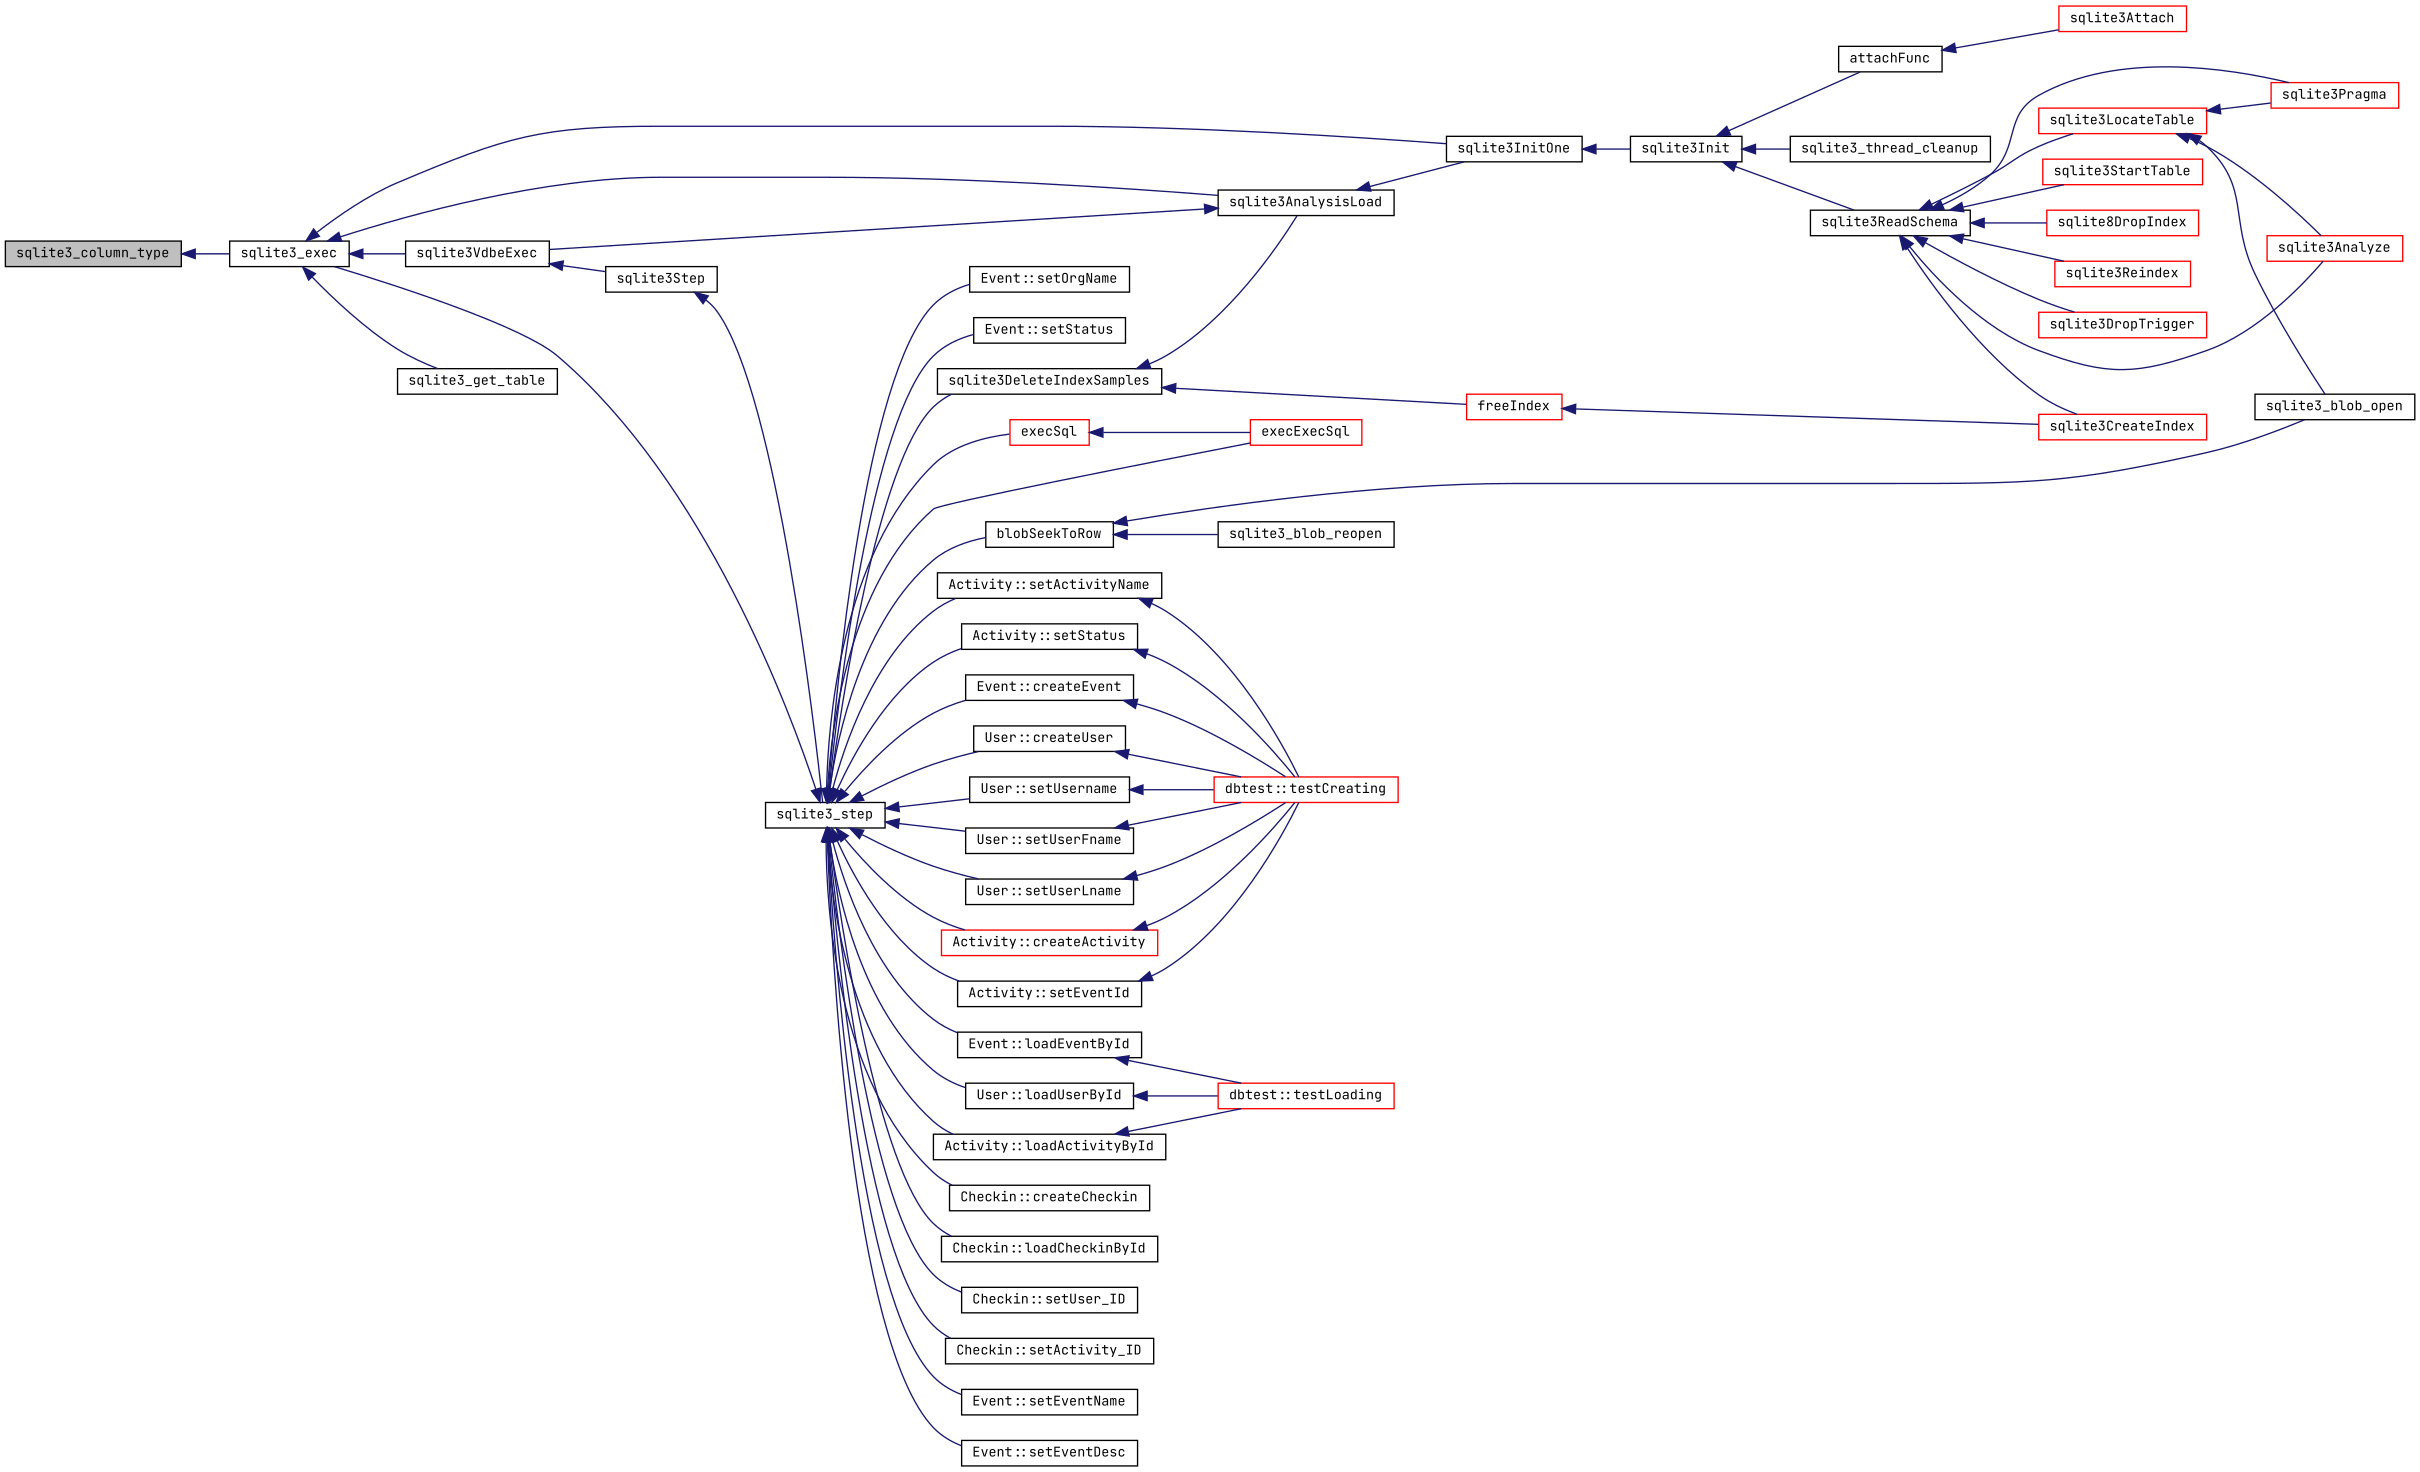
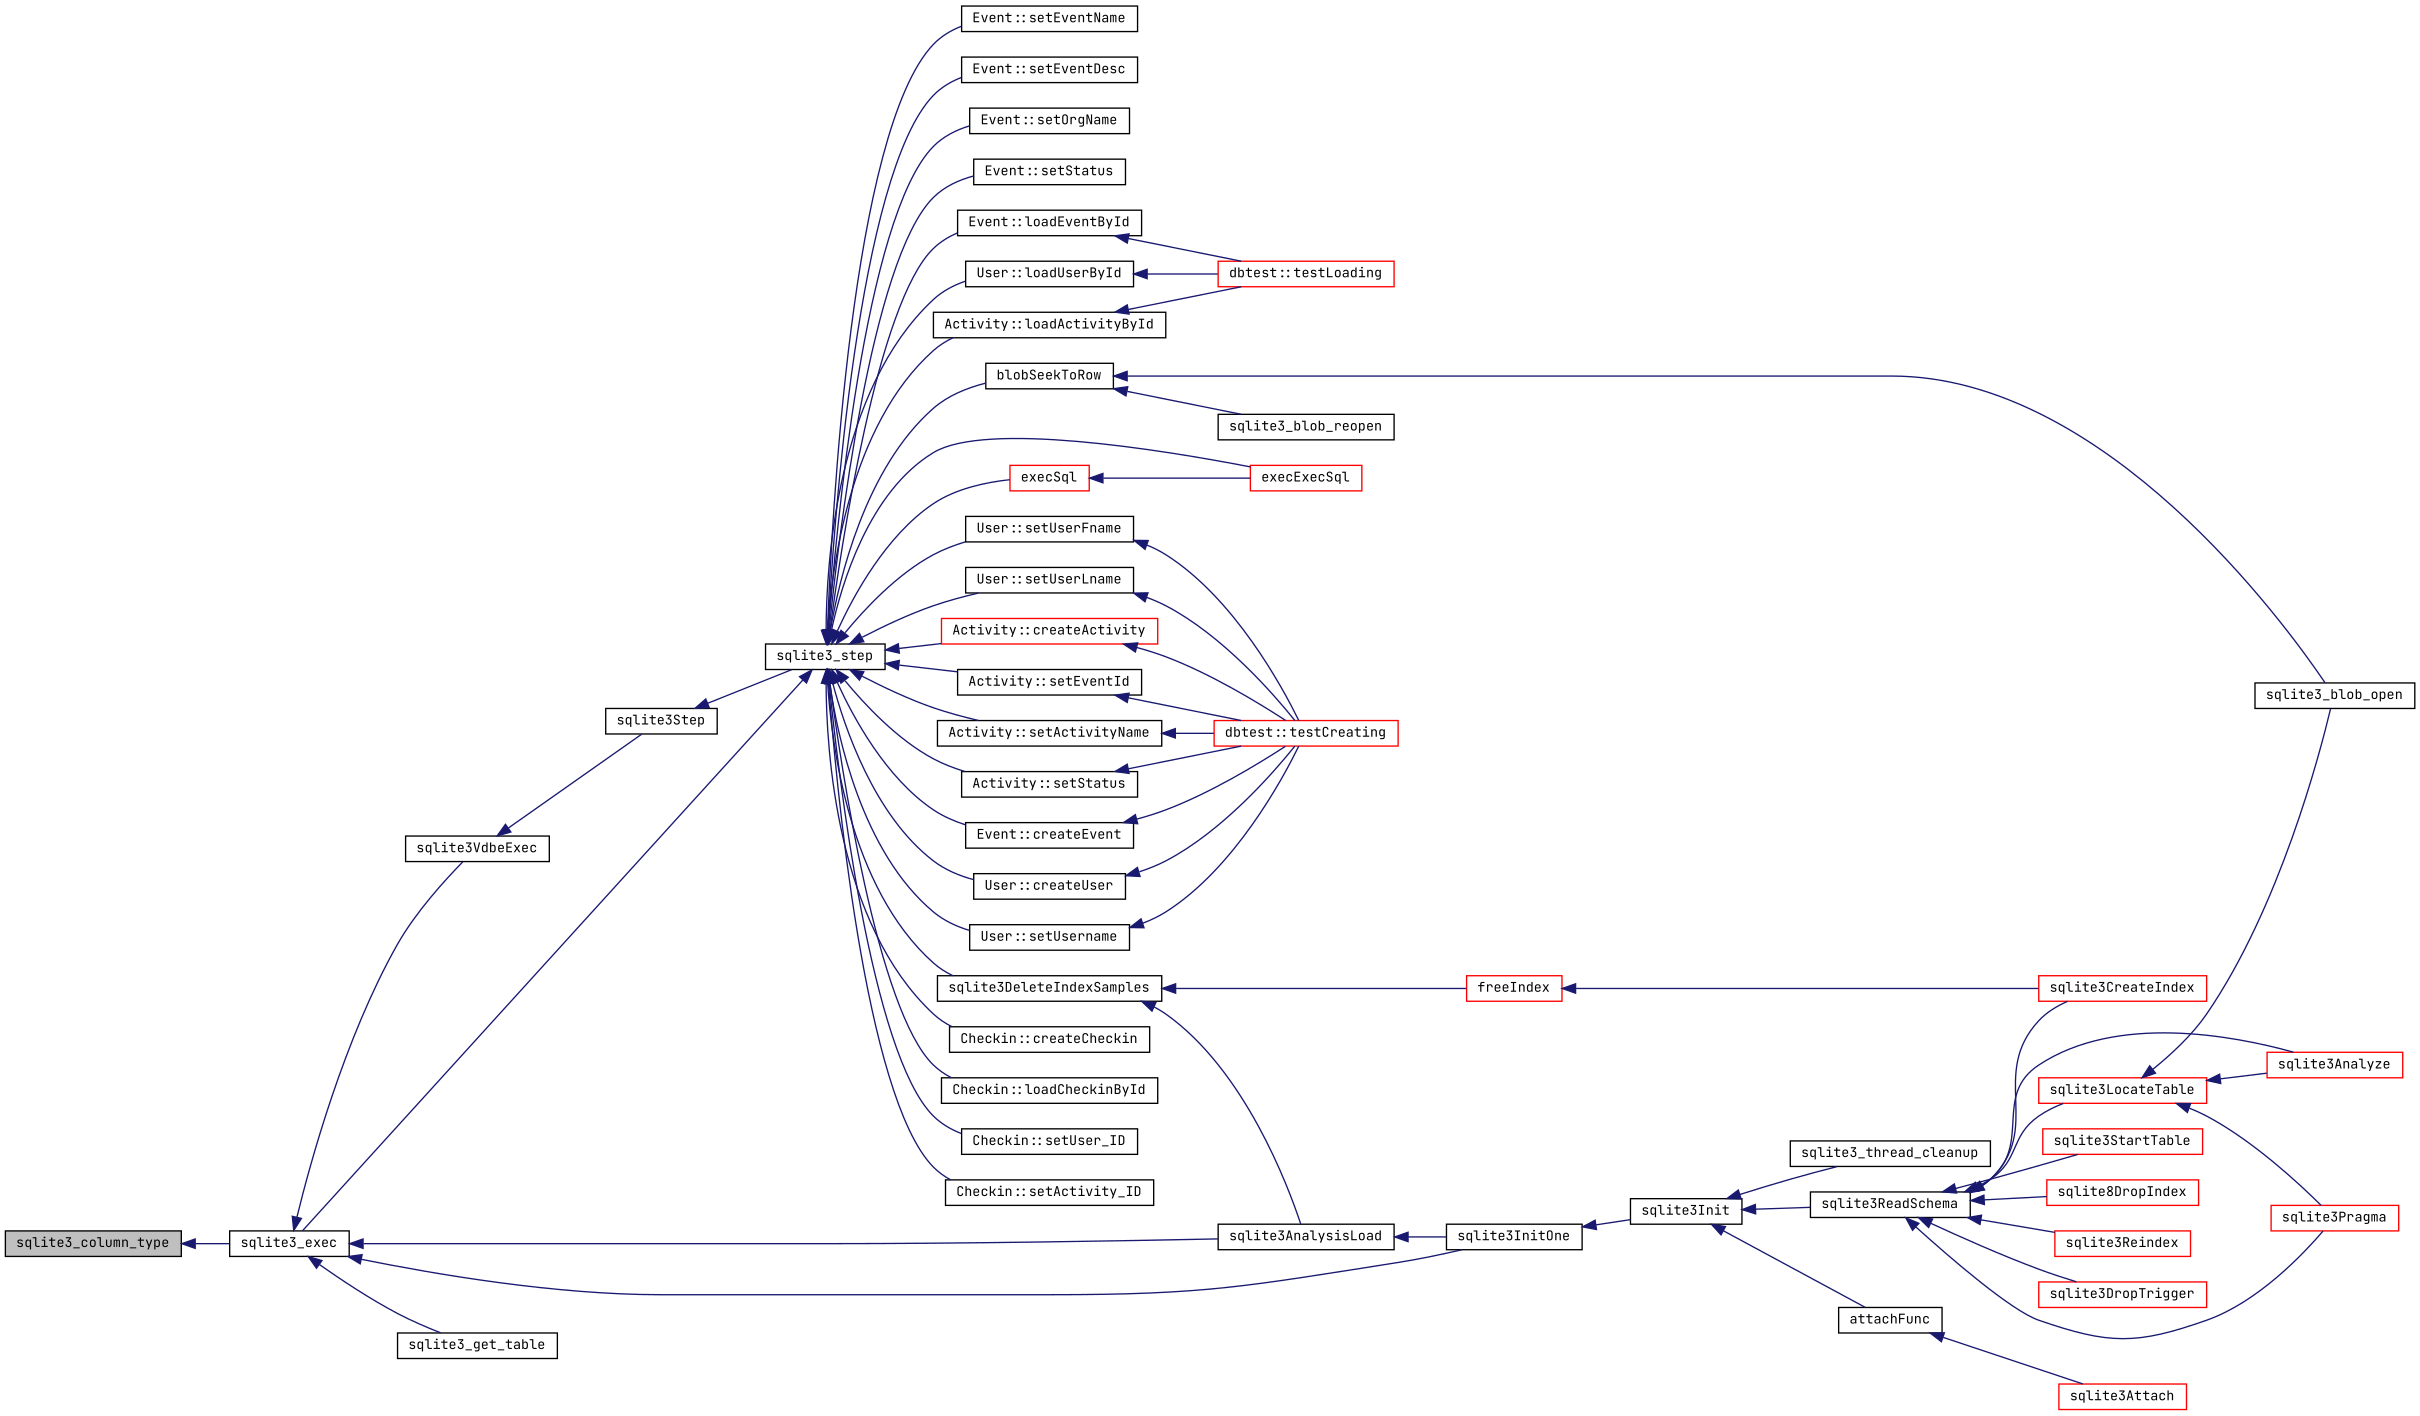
edge "sqlite3VdbeExec" -> "sqlite3AnalysisLoad": removed
